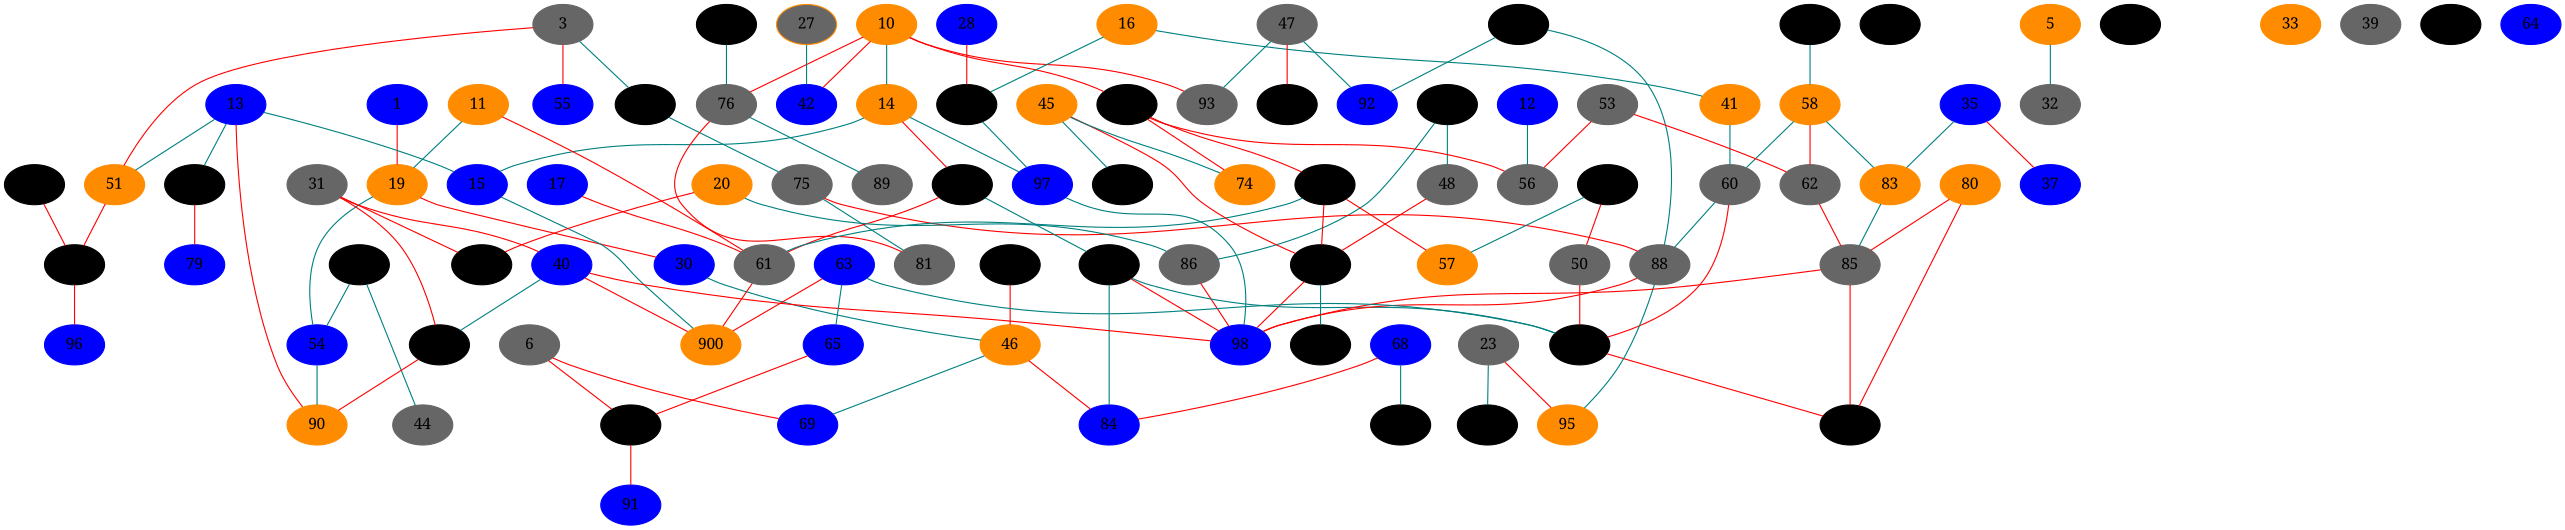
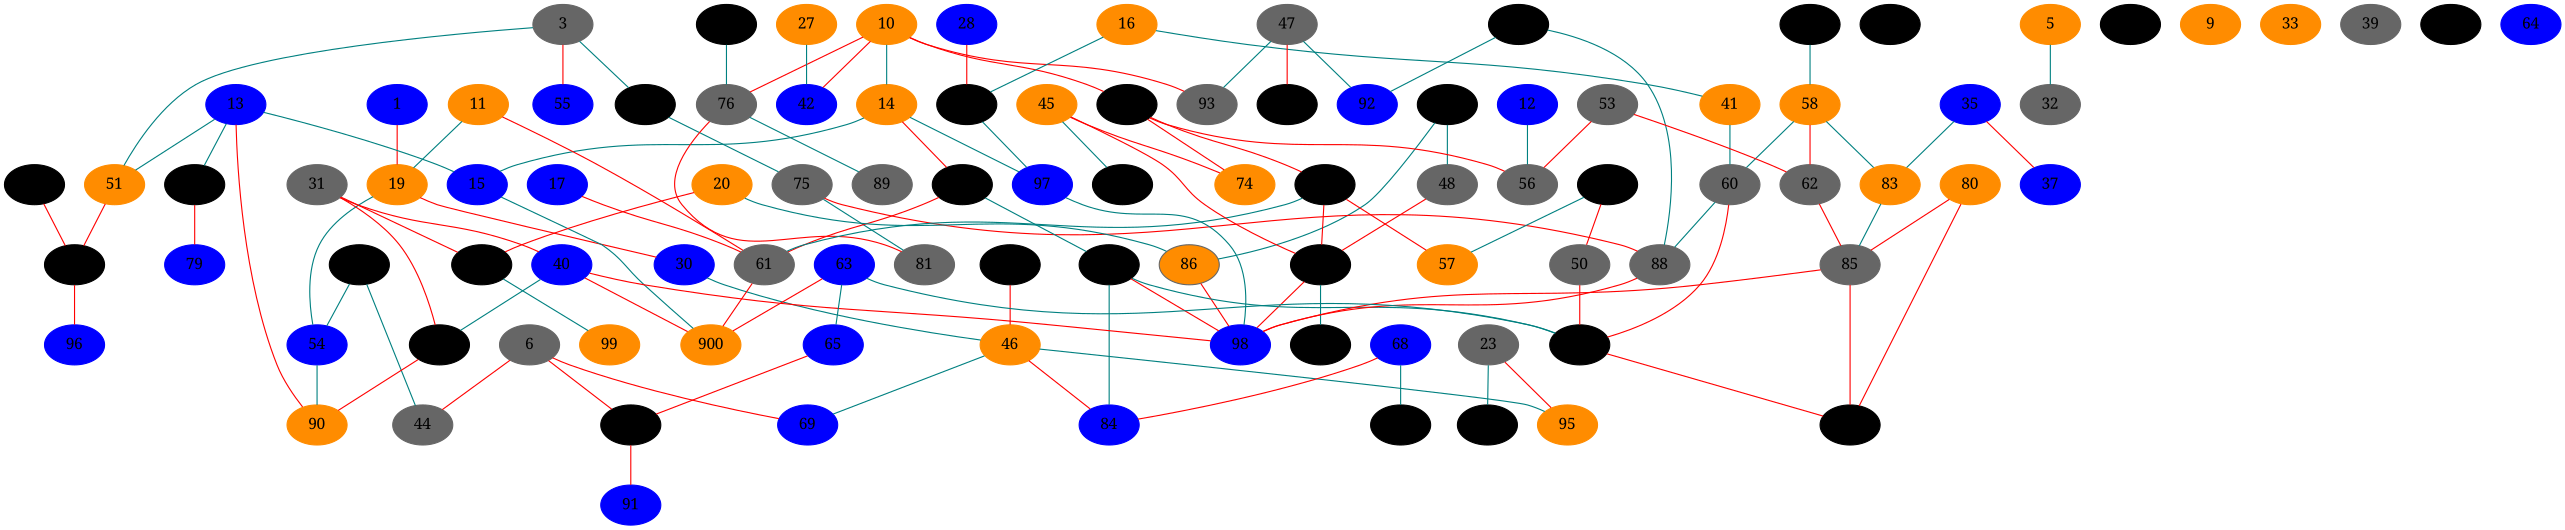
node "27": fillcolor gray40 -> darkorange
node "9": added
edge "3" -- "51": color red -> teal
edge "45" -- "74": color teal -> red
node "86": fillcolor gray40 -> darkorange
node "99": added
edge "88" -- "95": now "46" -- "95"
edge "6" -- "44": added
